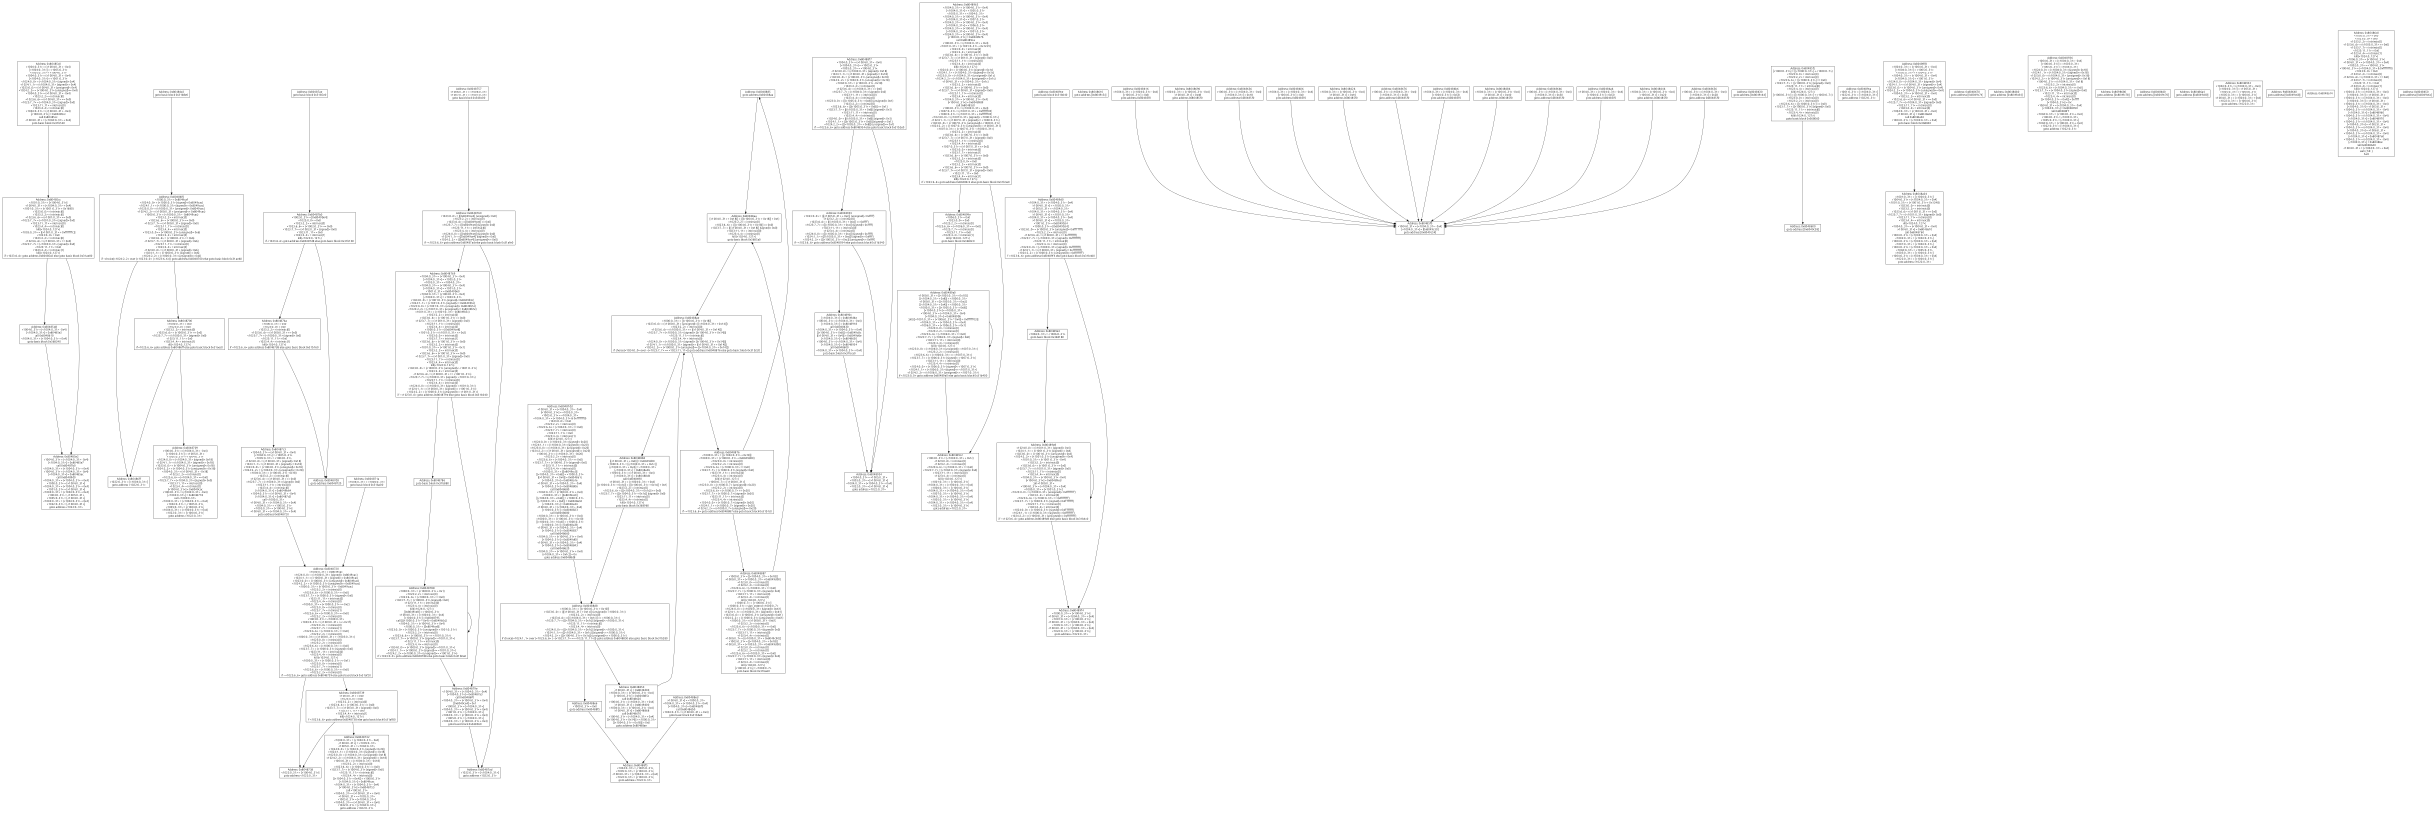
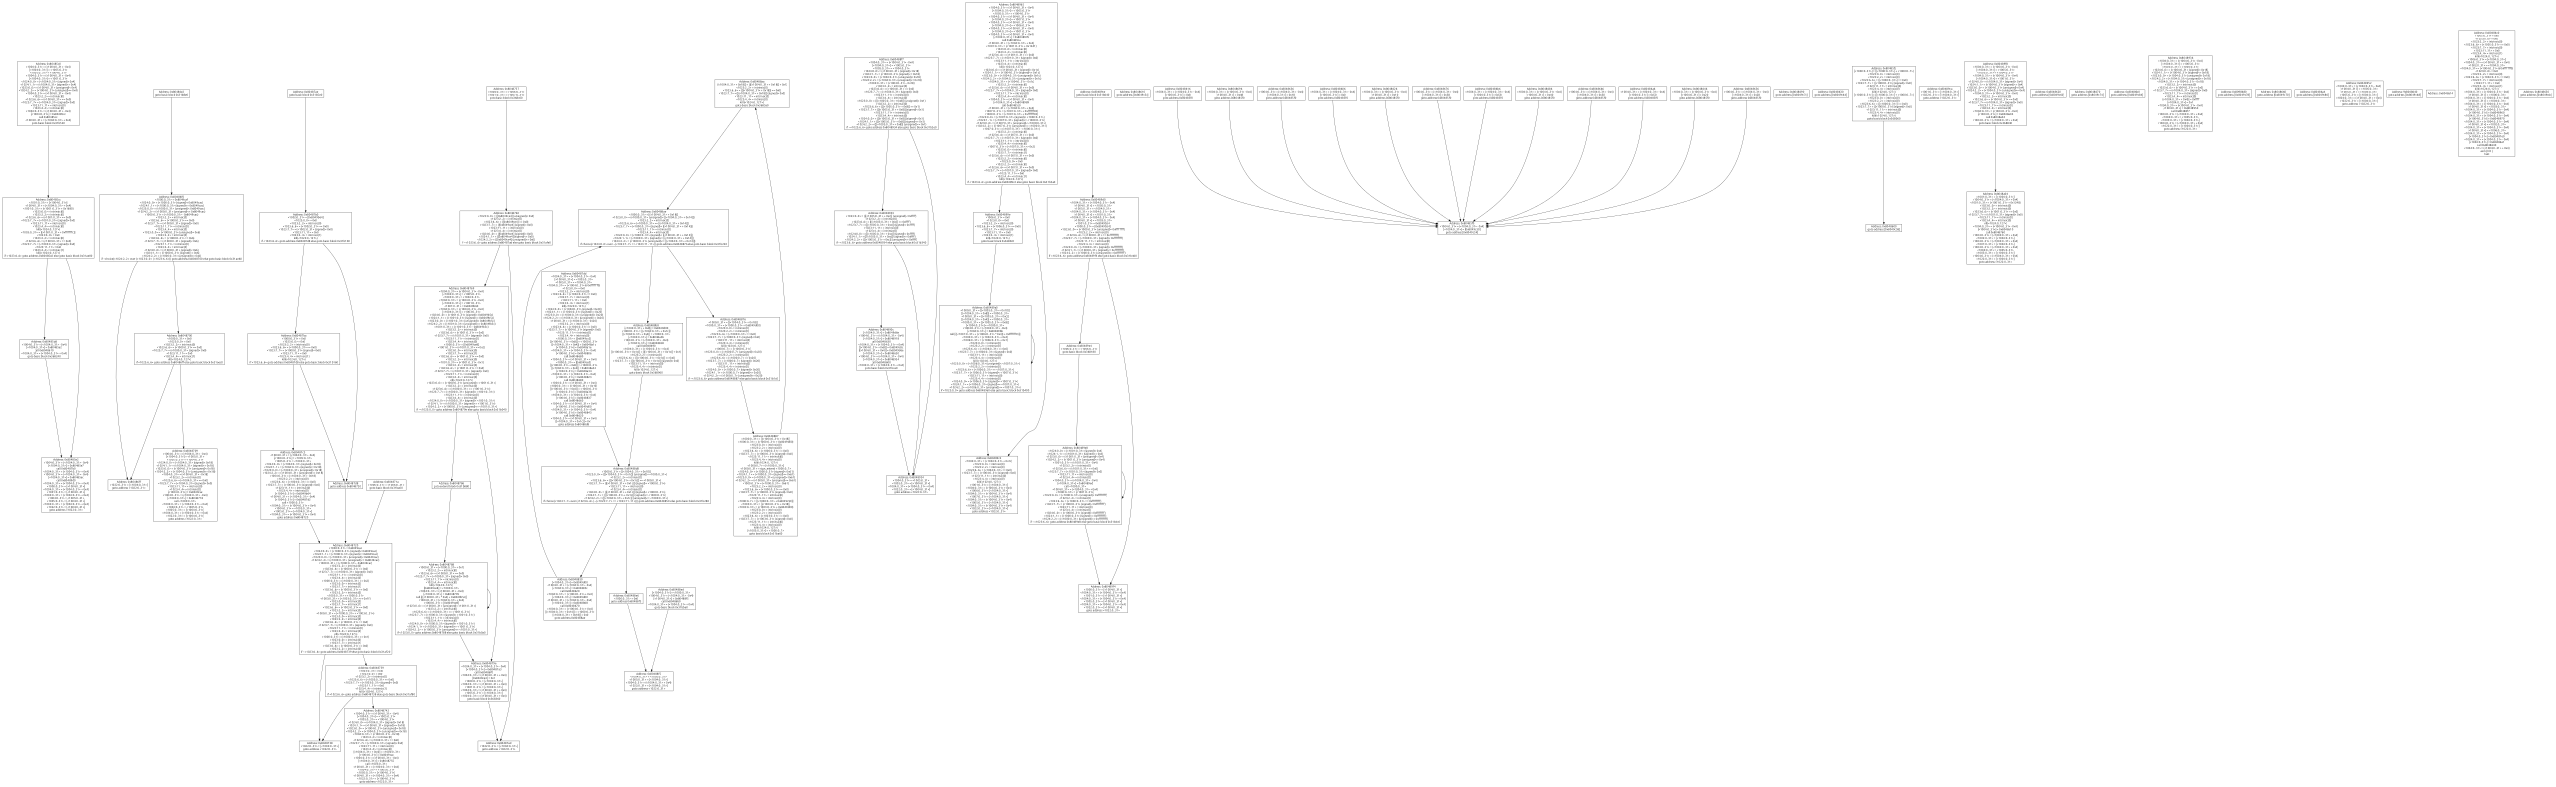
node "Address: 0x8048885 goto address 0x80488aa": removed
node "Address: 0x8048690 goto address [0x8049c7c]": added
node "Address: 0x8048620 goto address [0x8049c60]": added
node "Address: 0x8048786 goto basic block 0x31b880": label "Address: 0x8048786 goto basic block 0x31b880" -> "Address: 0x8048786 goto extend block 0x31b880"
